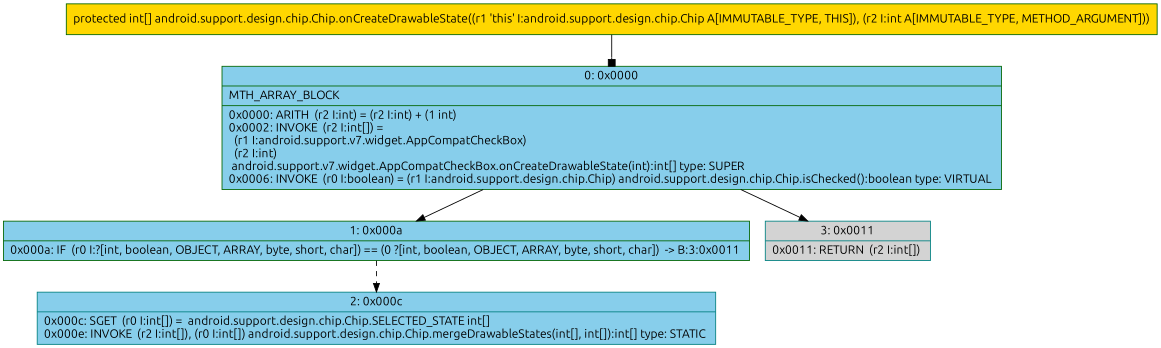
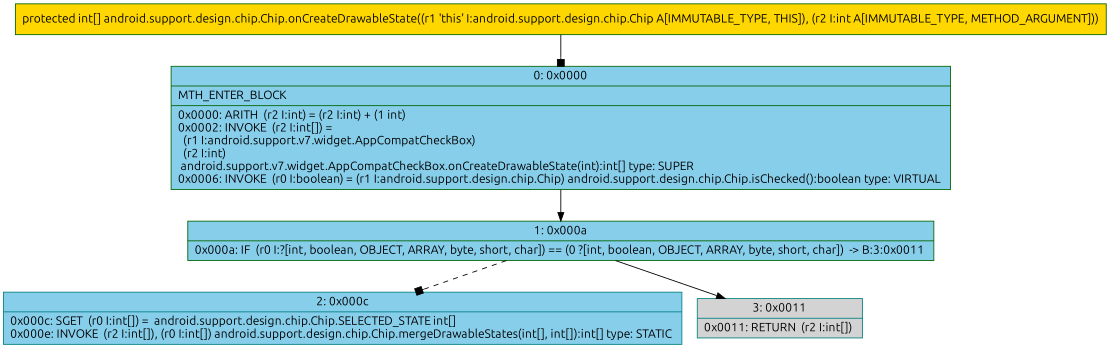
node "0: 0x0000": text "MTH_ARRAY_BLOCK" -> "MTH_ENTER_BLOCK"
edge "0: 0x0000" -> "3: 0x0011": now "1: 0x000a" -> "3: 0x0011"
edge "1: 0x000a" -> "2: 0x000c": arrowhead normal -> box
